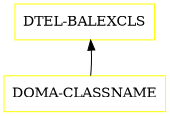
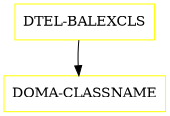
edge "DOMA-CLASSNAME" -> "DTEL-BALEXCLS": reversed
